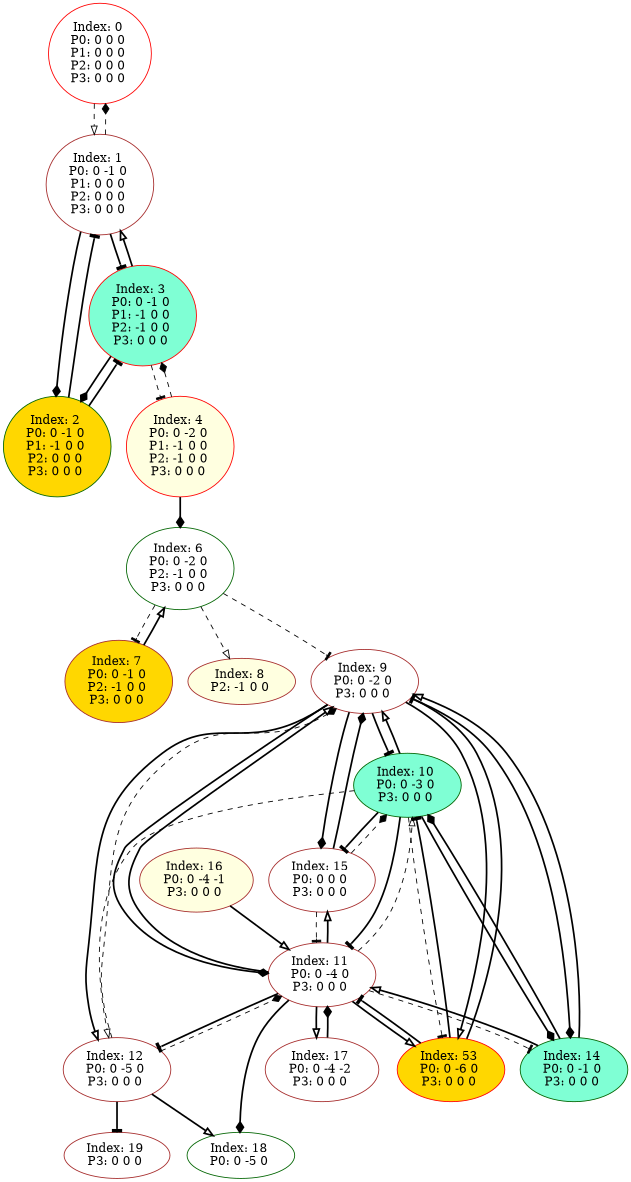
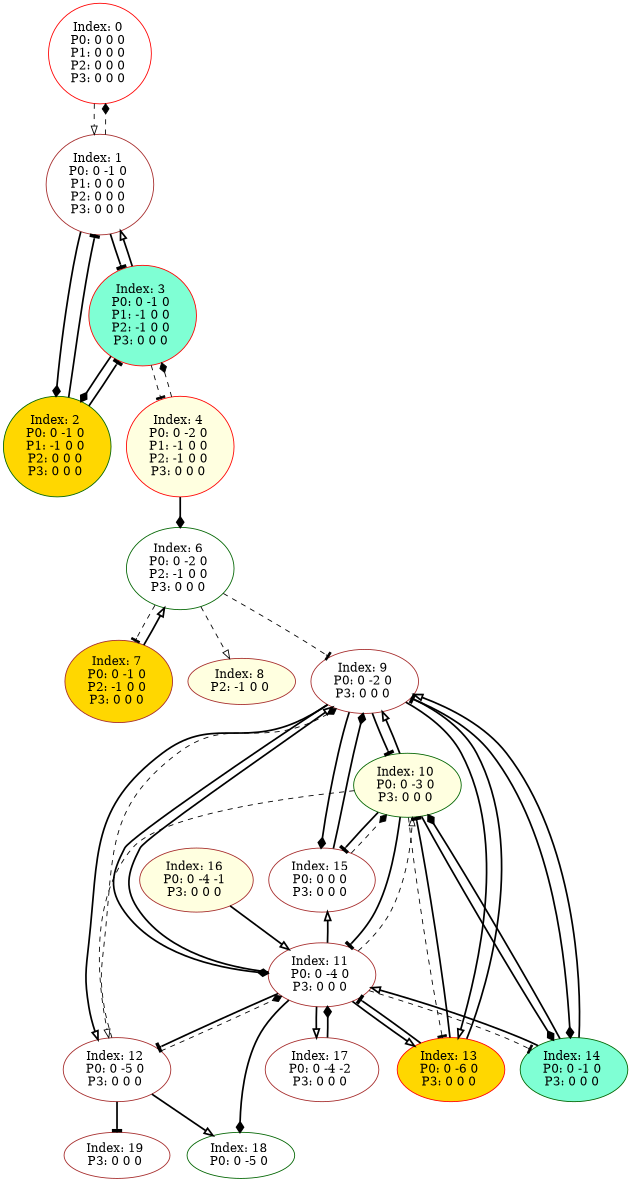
node "Index: 10 P0: 0 -3 0 P3: 0 0 0": fillcolor aquamarine -> lightyellow
edge "Index: 15 P0: 0 0 0 P3: 0 0 0" -> "Index: 11 P0: 0 -4 0 P3: 0 0 0": removed
node "Index: 53 P0: 0 -6 0 P3: 0 0 0": label "Index: 53 P0: 0 -6 0 P3: 0 0 0" -> "Index: 13 P0: 0 -6 0 P3: 0 0 0"
